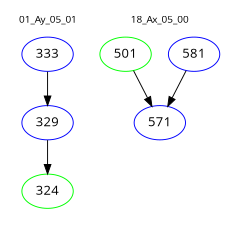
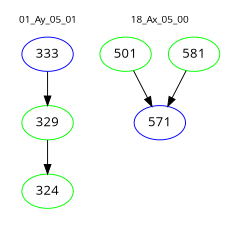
node "581": color blue -> green
node "329": color blue -> green
